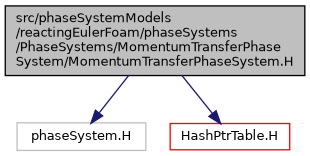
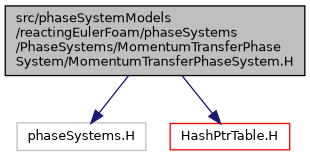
node "phaseSystem.H": label "phaseSystem.H" -> "phaseSystems.H"
